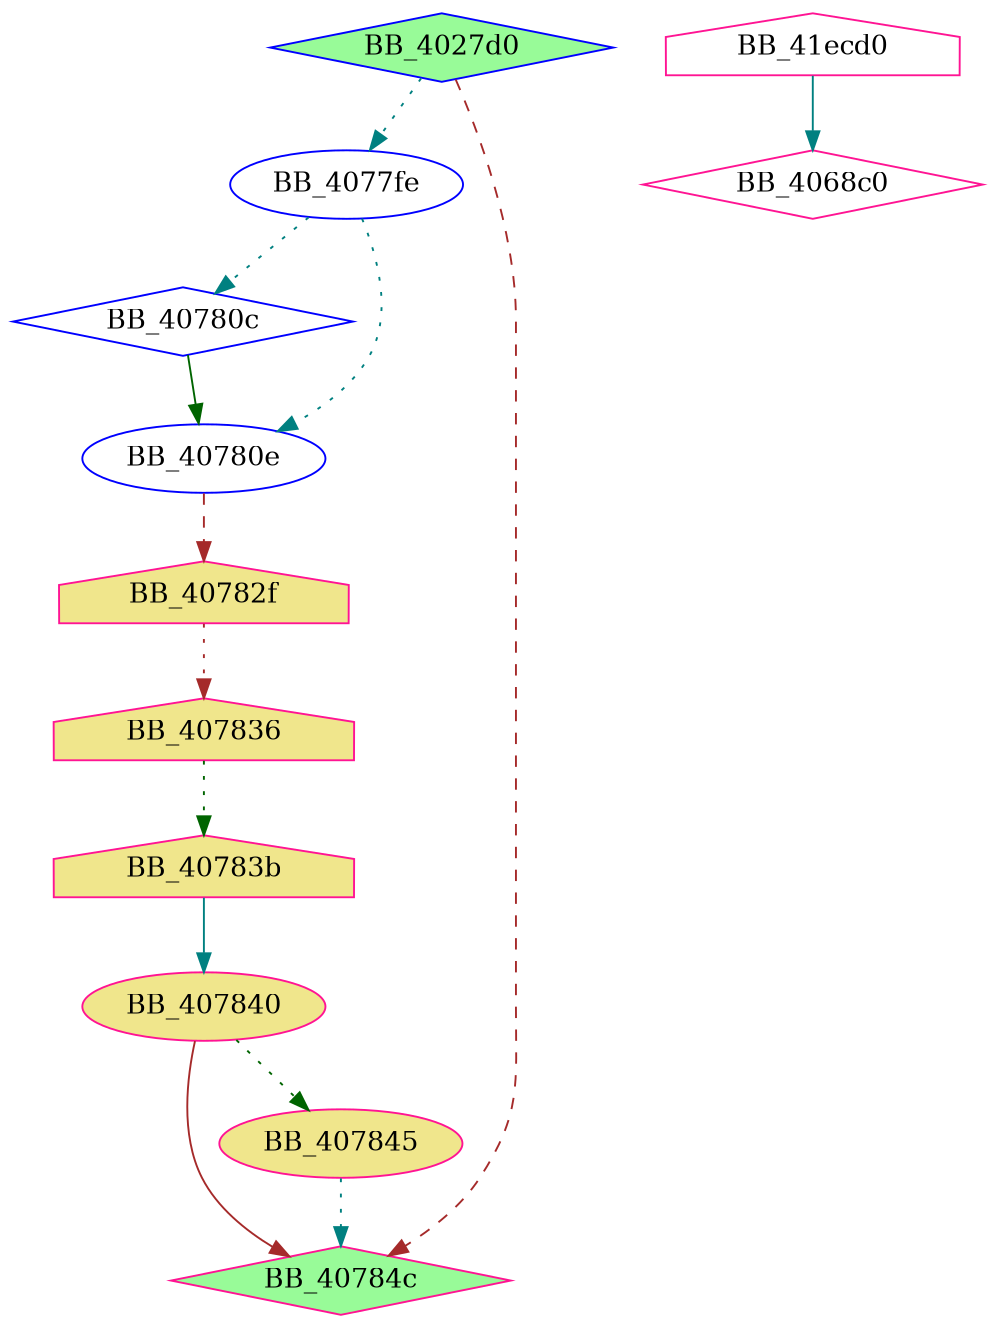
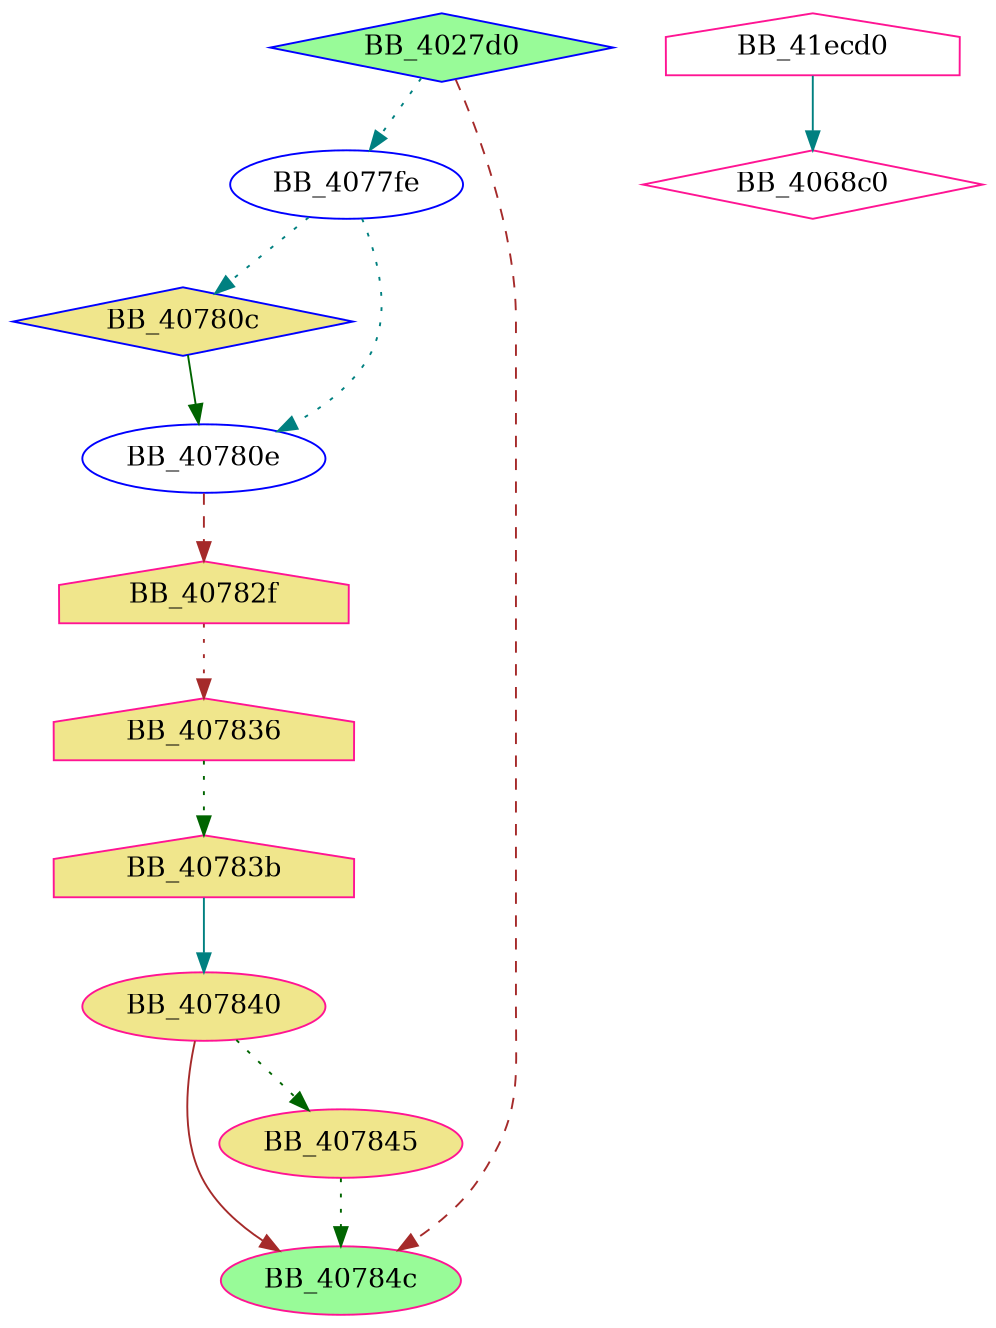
node "BB_40780c": fillcolor white -> khaki
edge "BB_407845" -> "BB_40784c": color teal -> darkgreen
node "BB_40784c": shape diamond -> ellipse
